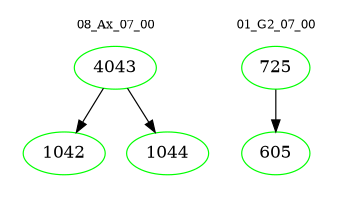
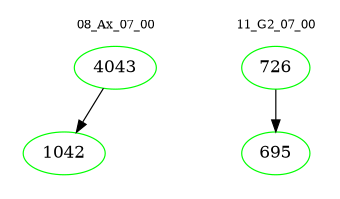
cluster "01_G2_07_00": label "01_G2_07_00" -> "11_G2_07_00"
node "725": label "725" -> "726"
node "1044": removed
node "605": label "605" -> "695"
